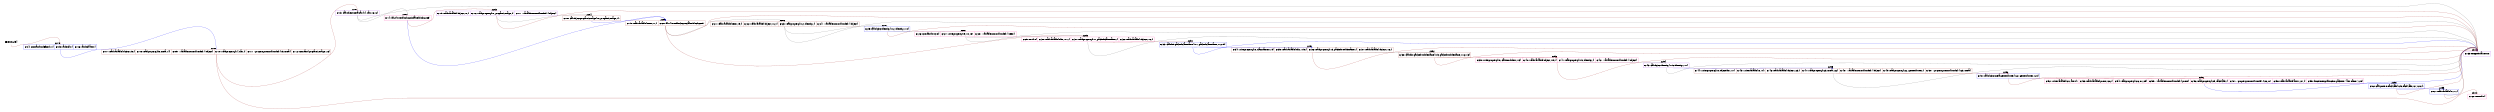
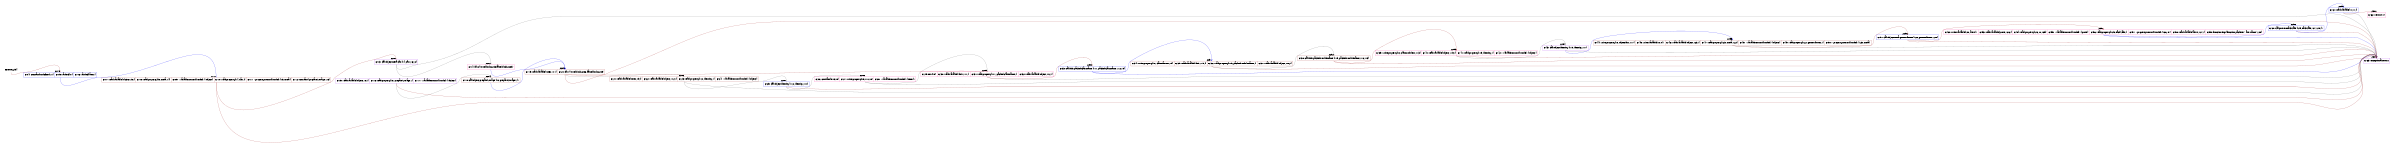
edge "6714: if[v2](true-block:2283,false-block:2285)" -> "6715: read-variable['object',v8,-]": removed
